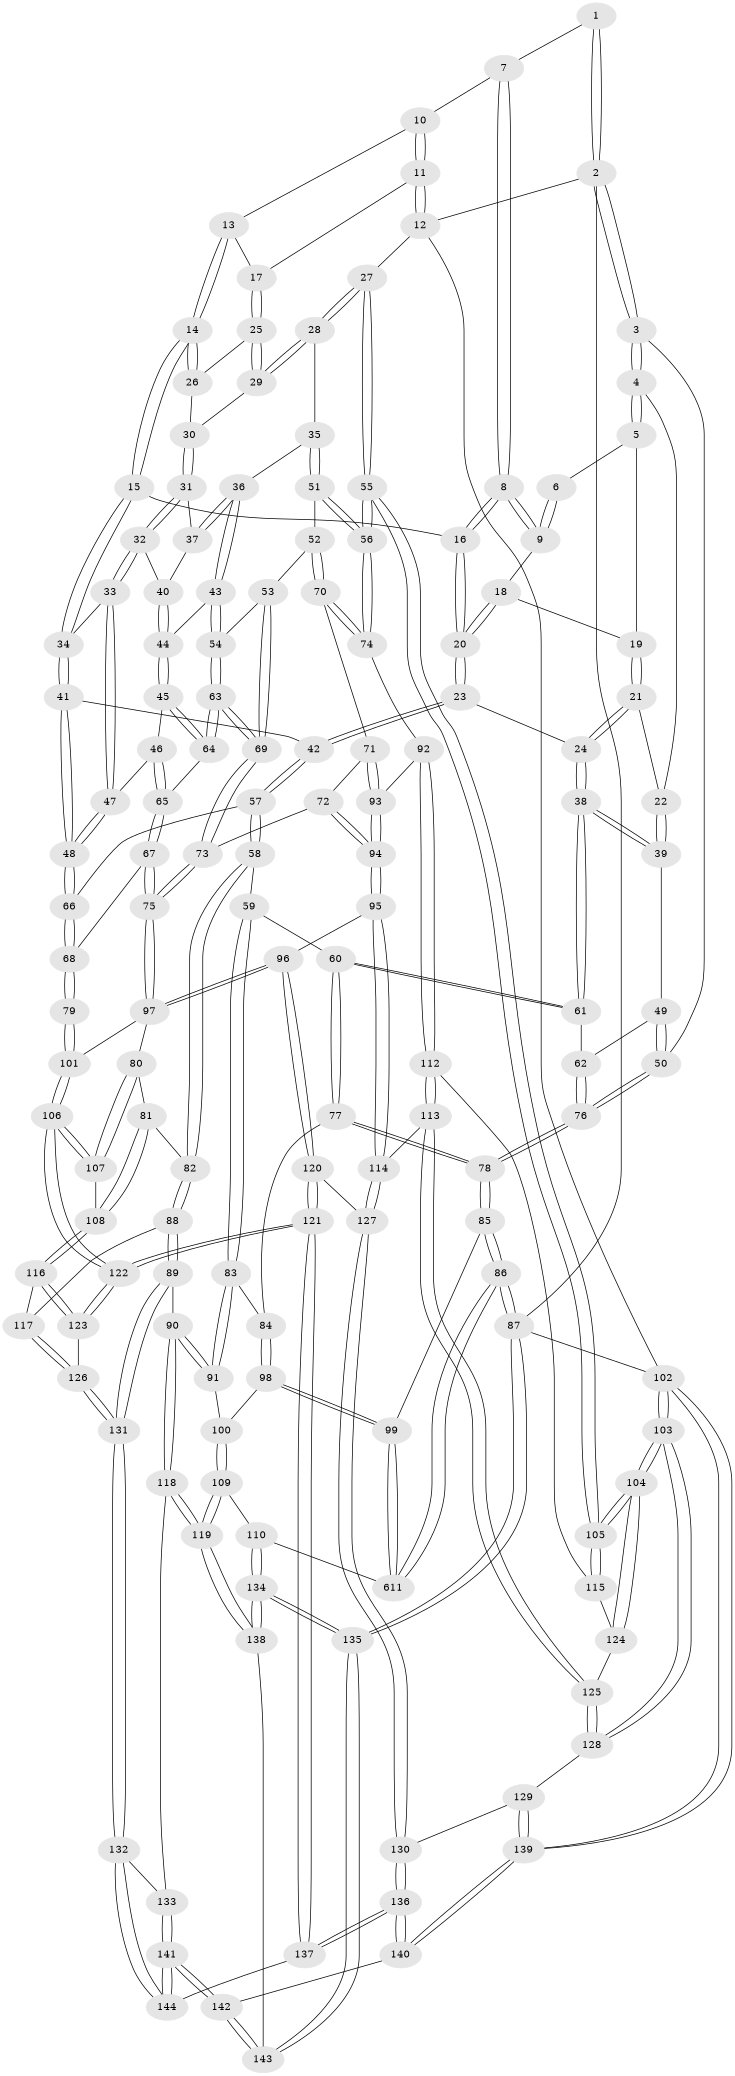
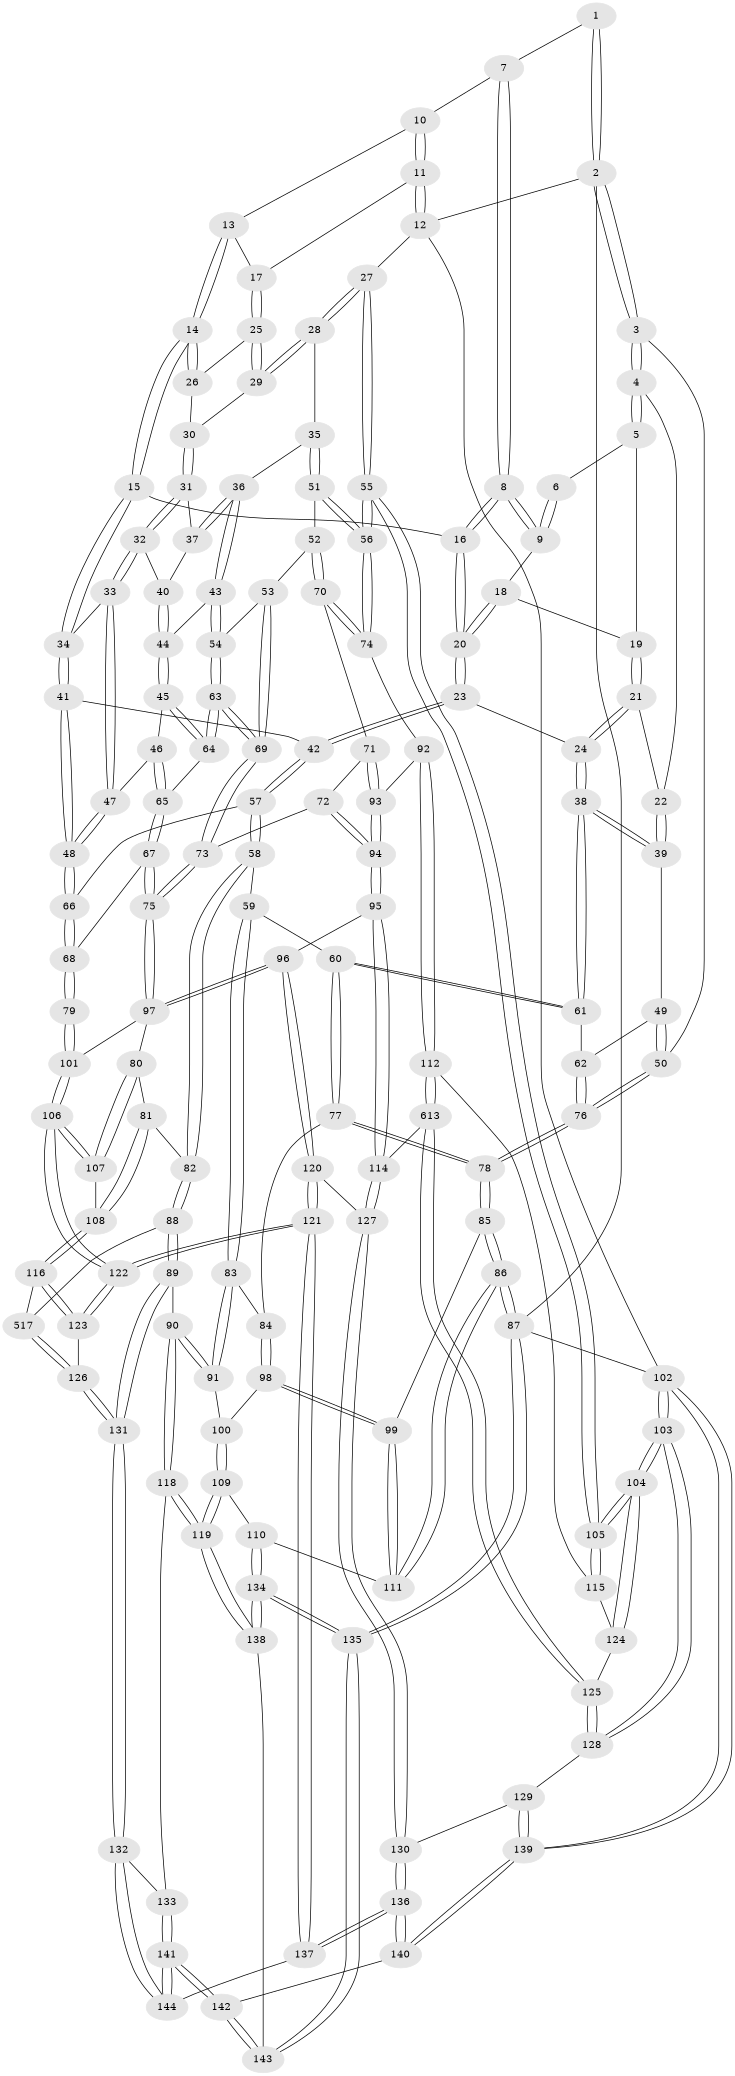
node "113": label "113" -> "613"
node "117": label "117" -> "517"
node "611": label "611" -> "111"
